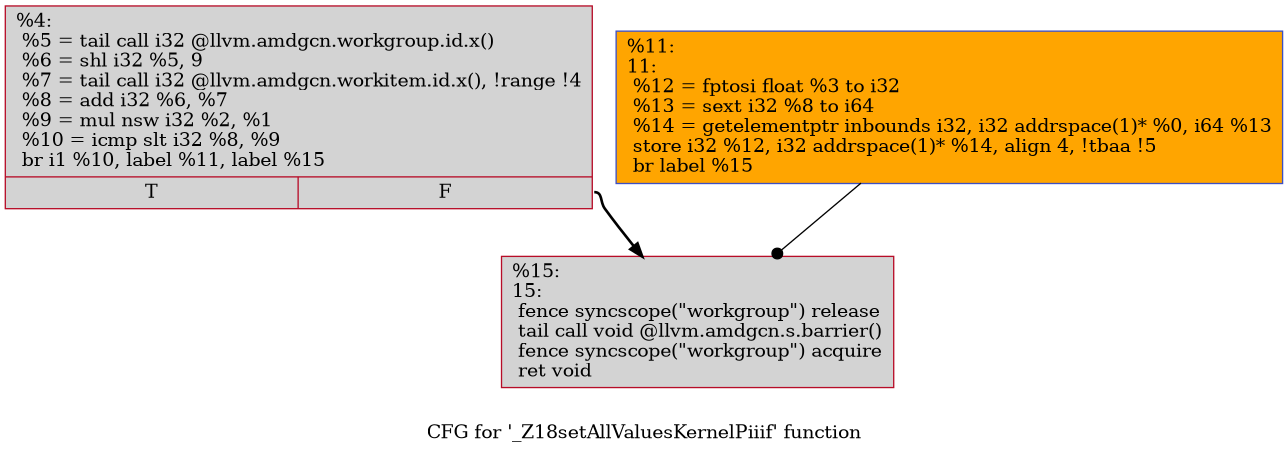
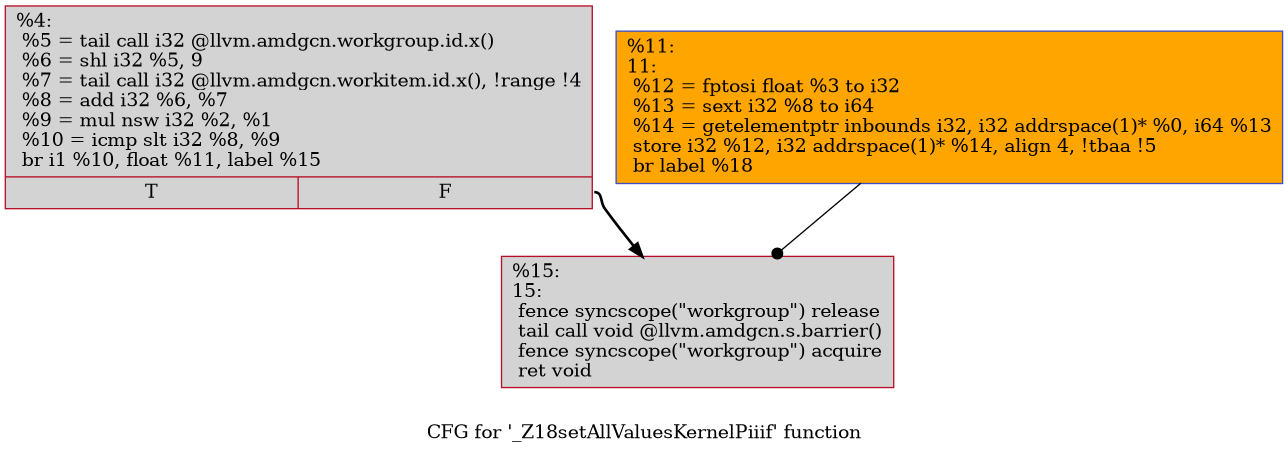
node "%4:": text "br i1 %10, label %11, label %15" -> "br i1 %10, float %11, label %15"
node "%11:": text "br label %15" -> "br label %18"
